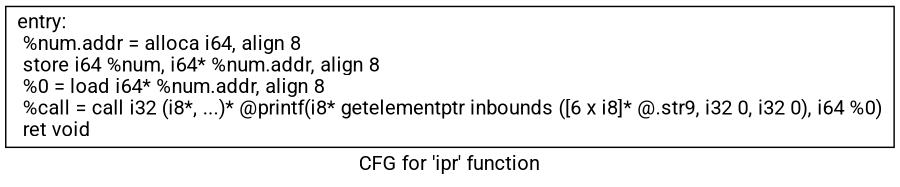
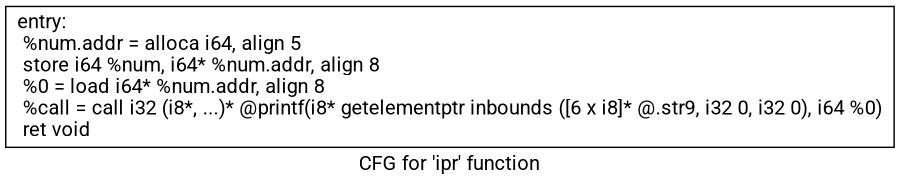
node "entry:": text "%num.addr = alloca i64, align 8" -> "%num.addr = alloca i64, align 5"
